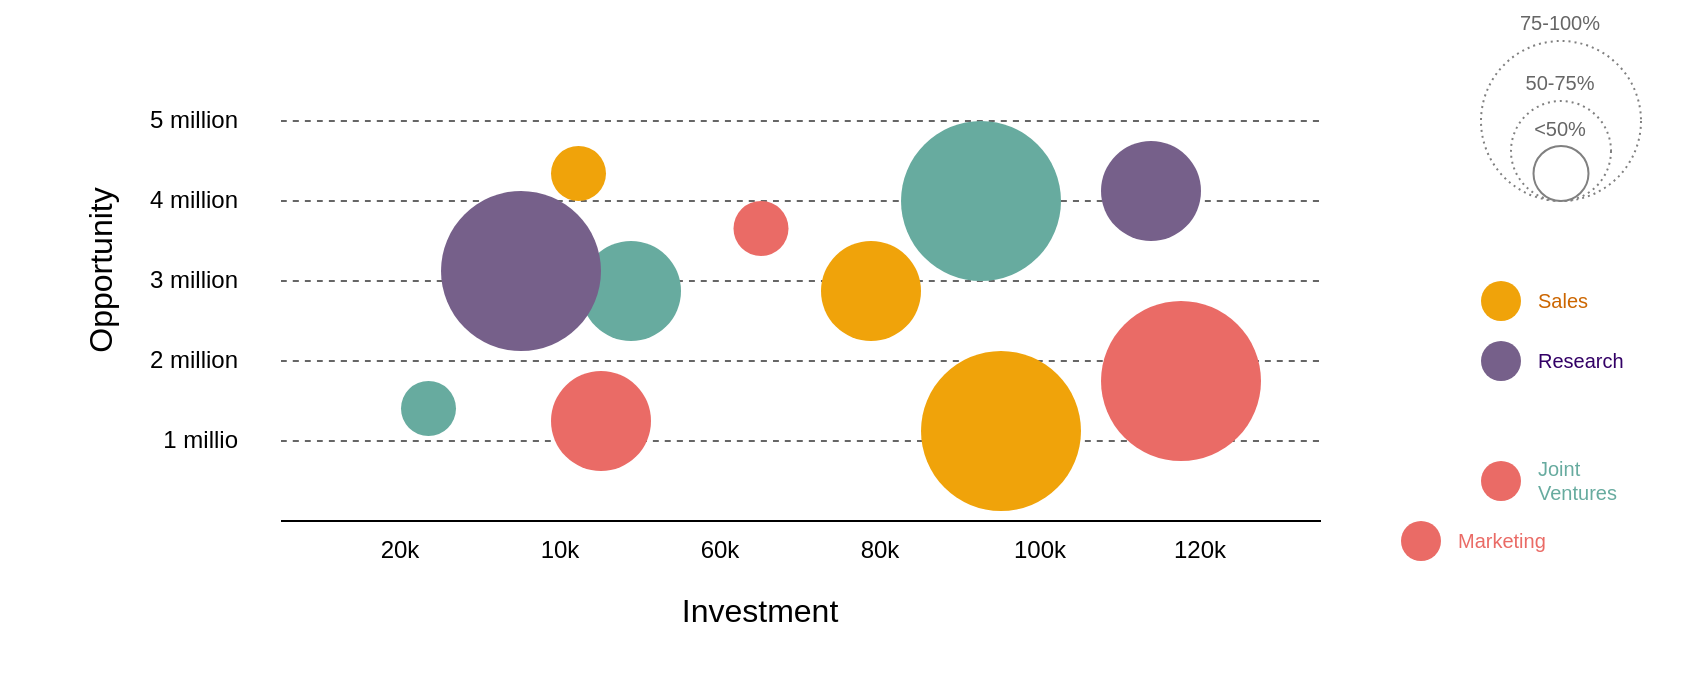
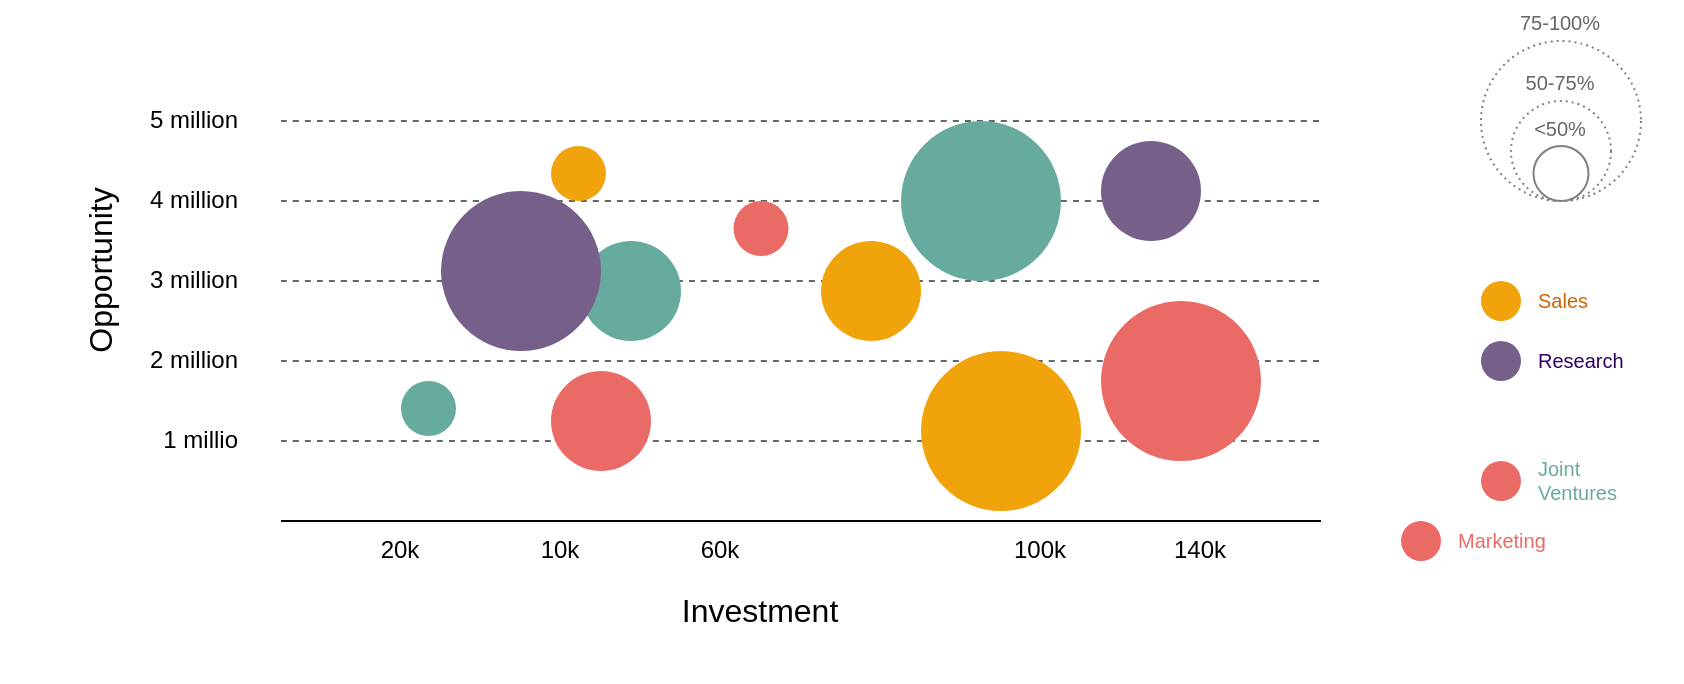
node "80k": removed
node "120k": label "120k" -> "140k"
